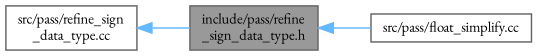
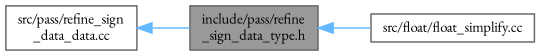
node "src/pass/refine_sign _data_type.cc": label "src/pass/refine_sign _data_type.cc" -> "src/pass/refine_sign _data_data.cc"
node "src/pass/float_simplify.cc": label "src/pass/float_simplify.cc" -> "src/float/float_simplify.cc"
